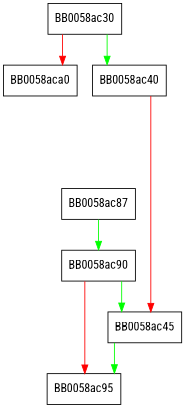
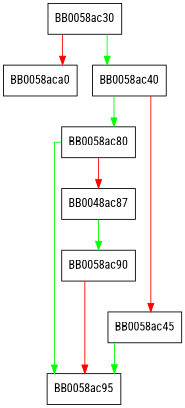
node "BB0058ac80": added
node "BB0058ac87": label "BB0058ac87" -> "BB0048ac87"
edge "BB0058ac90" -> "BB0058ac45": removed
